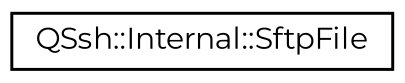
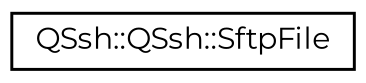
node "QSsh::Internal::SftpFile": label "QSsh::Internal::SftpFile" -> "QSsh::QSsh::SftpFile"
